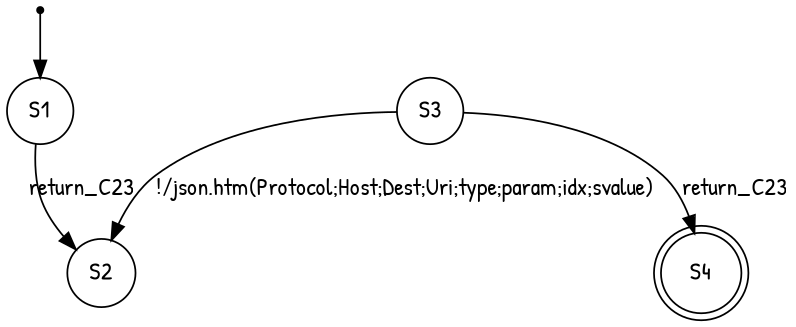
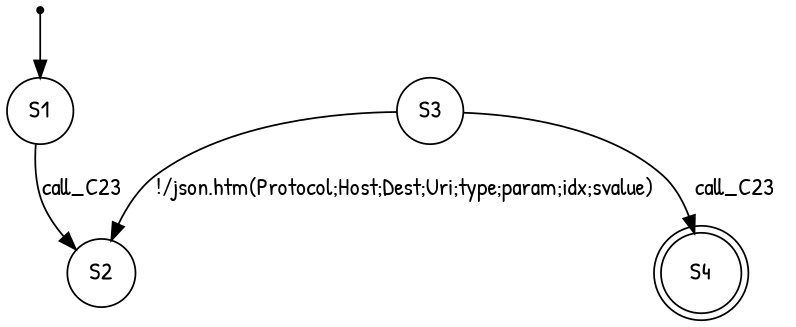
edge "S1" -> "S2": label "return_C23" -> "call_C23"
edge "S3" -> "S4": label "return_C23" -> "call_C23"
